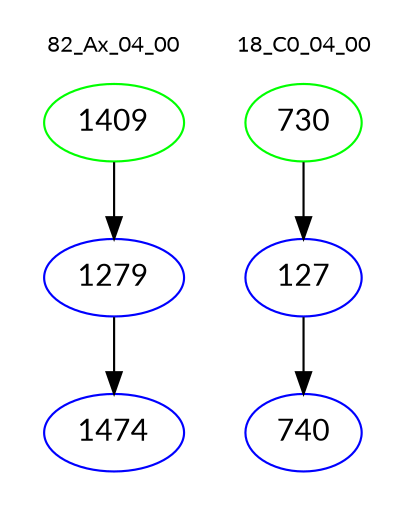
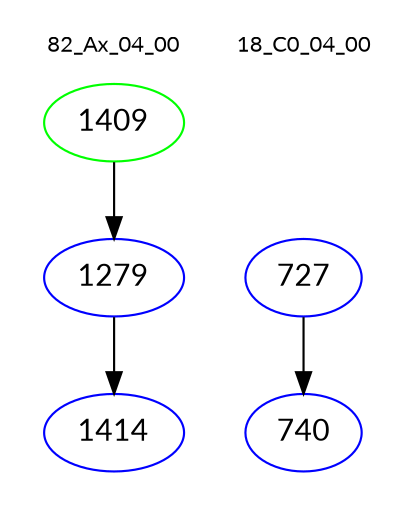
node "730": removed
node "127": label "127" -> "727"
node "1474": label "1474" -> "1414"
